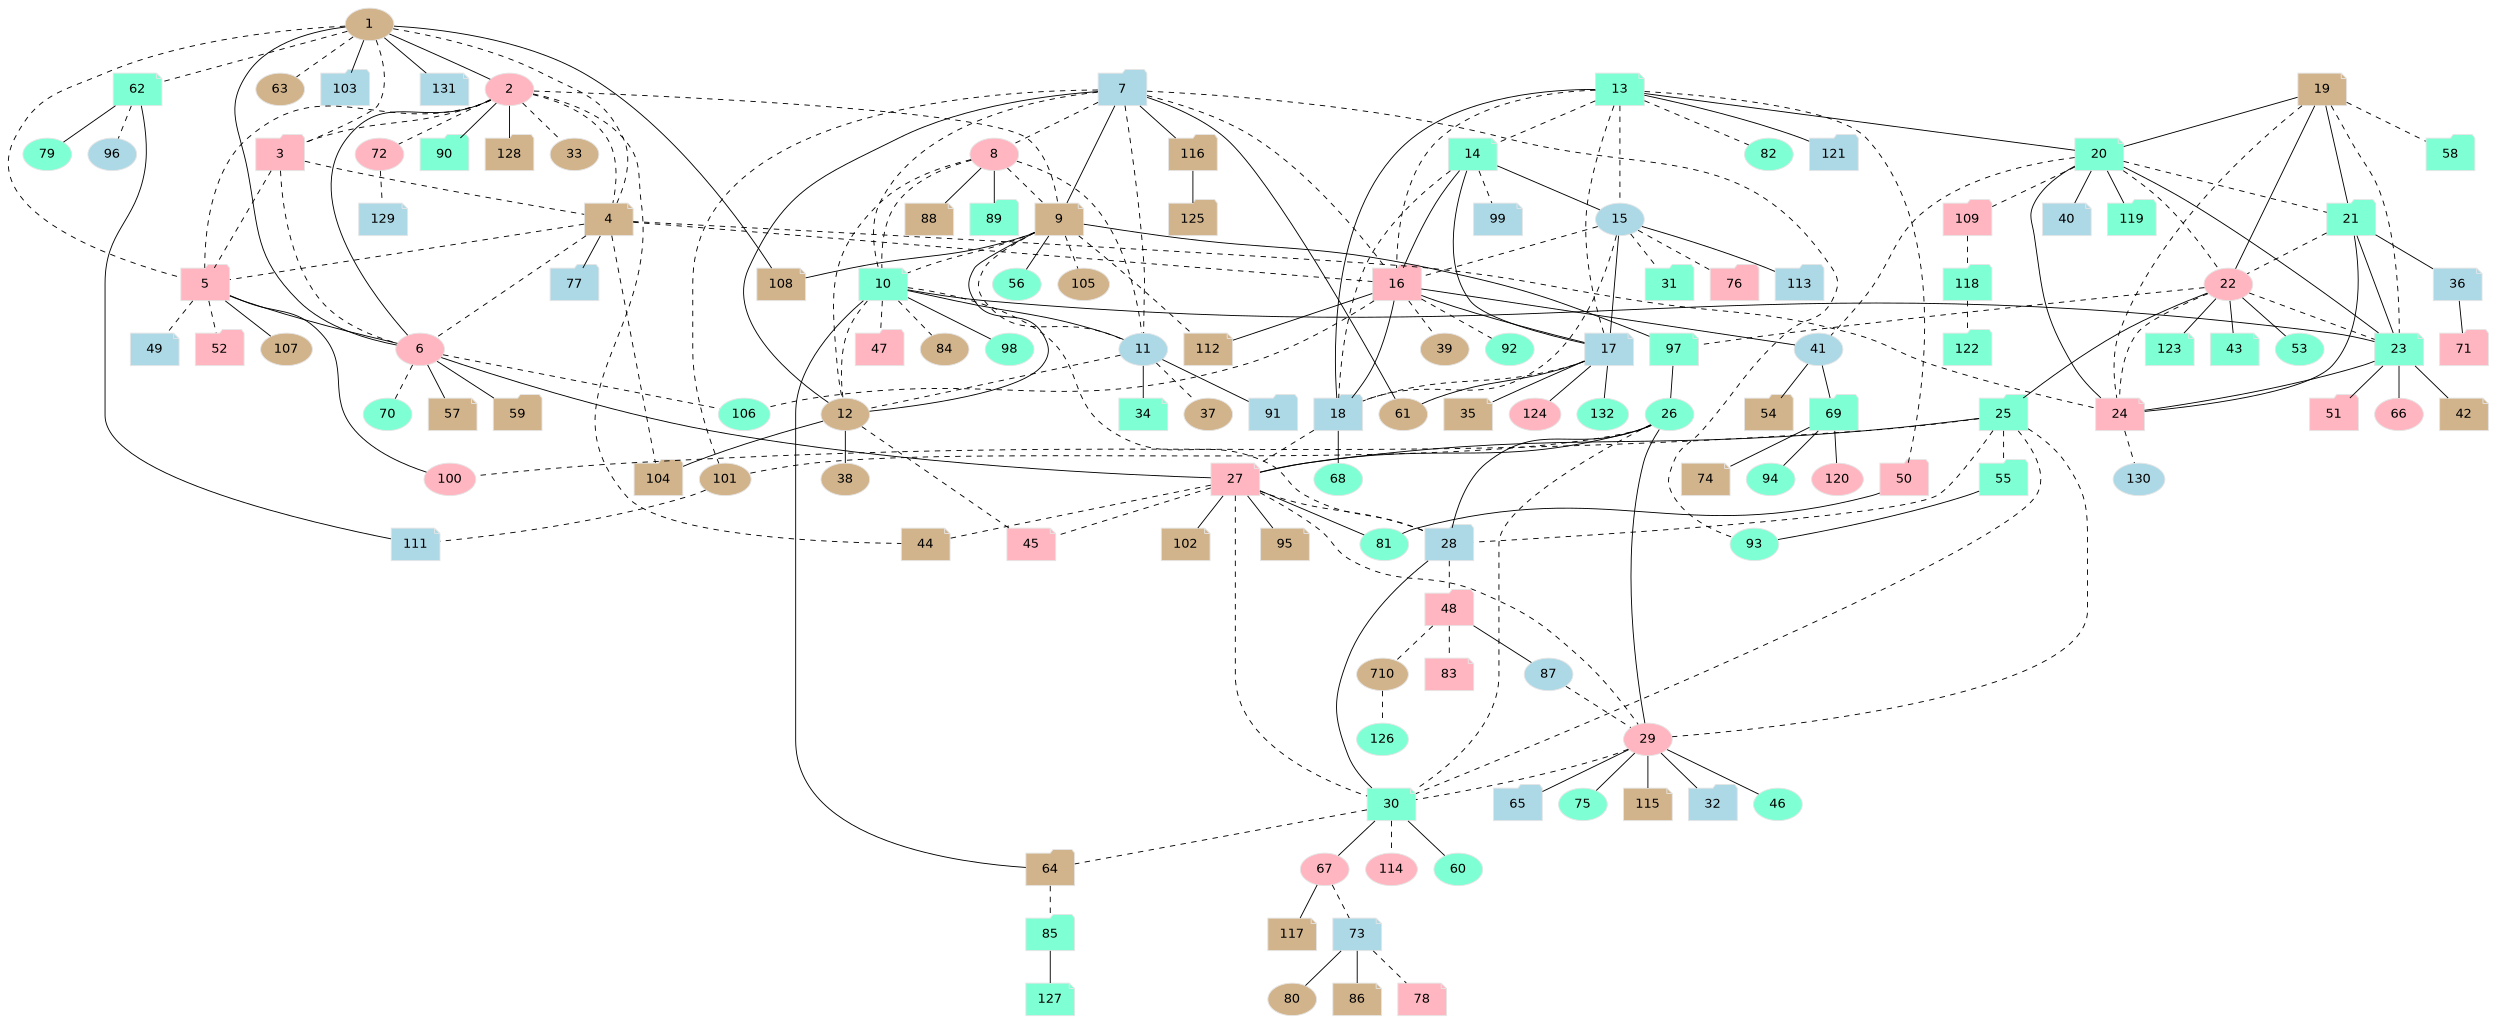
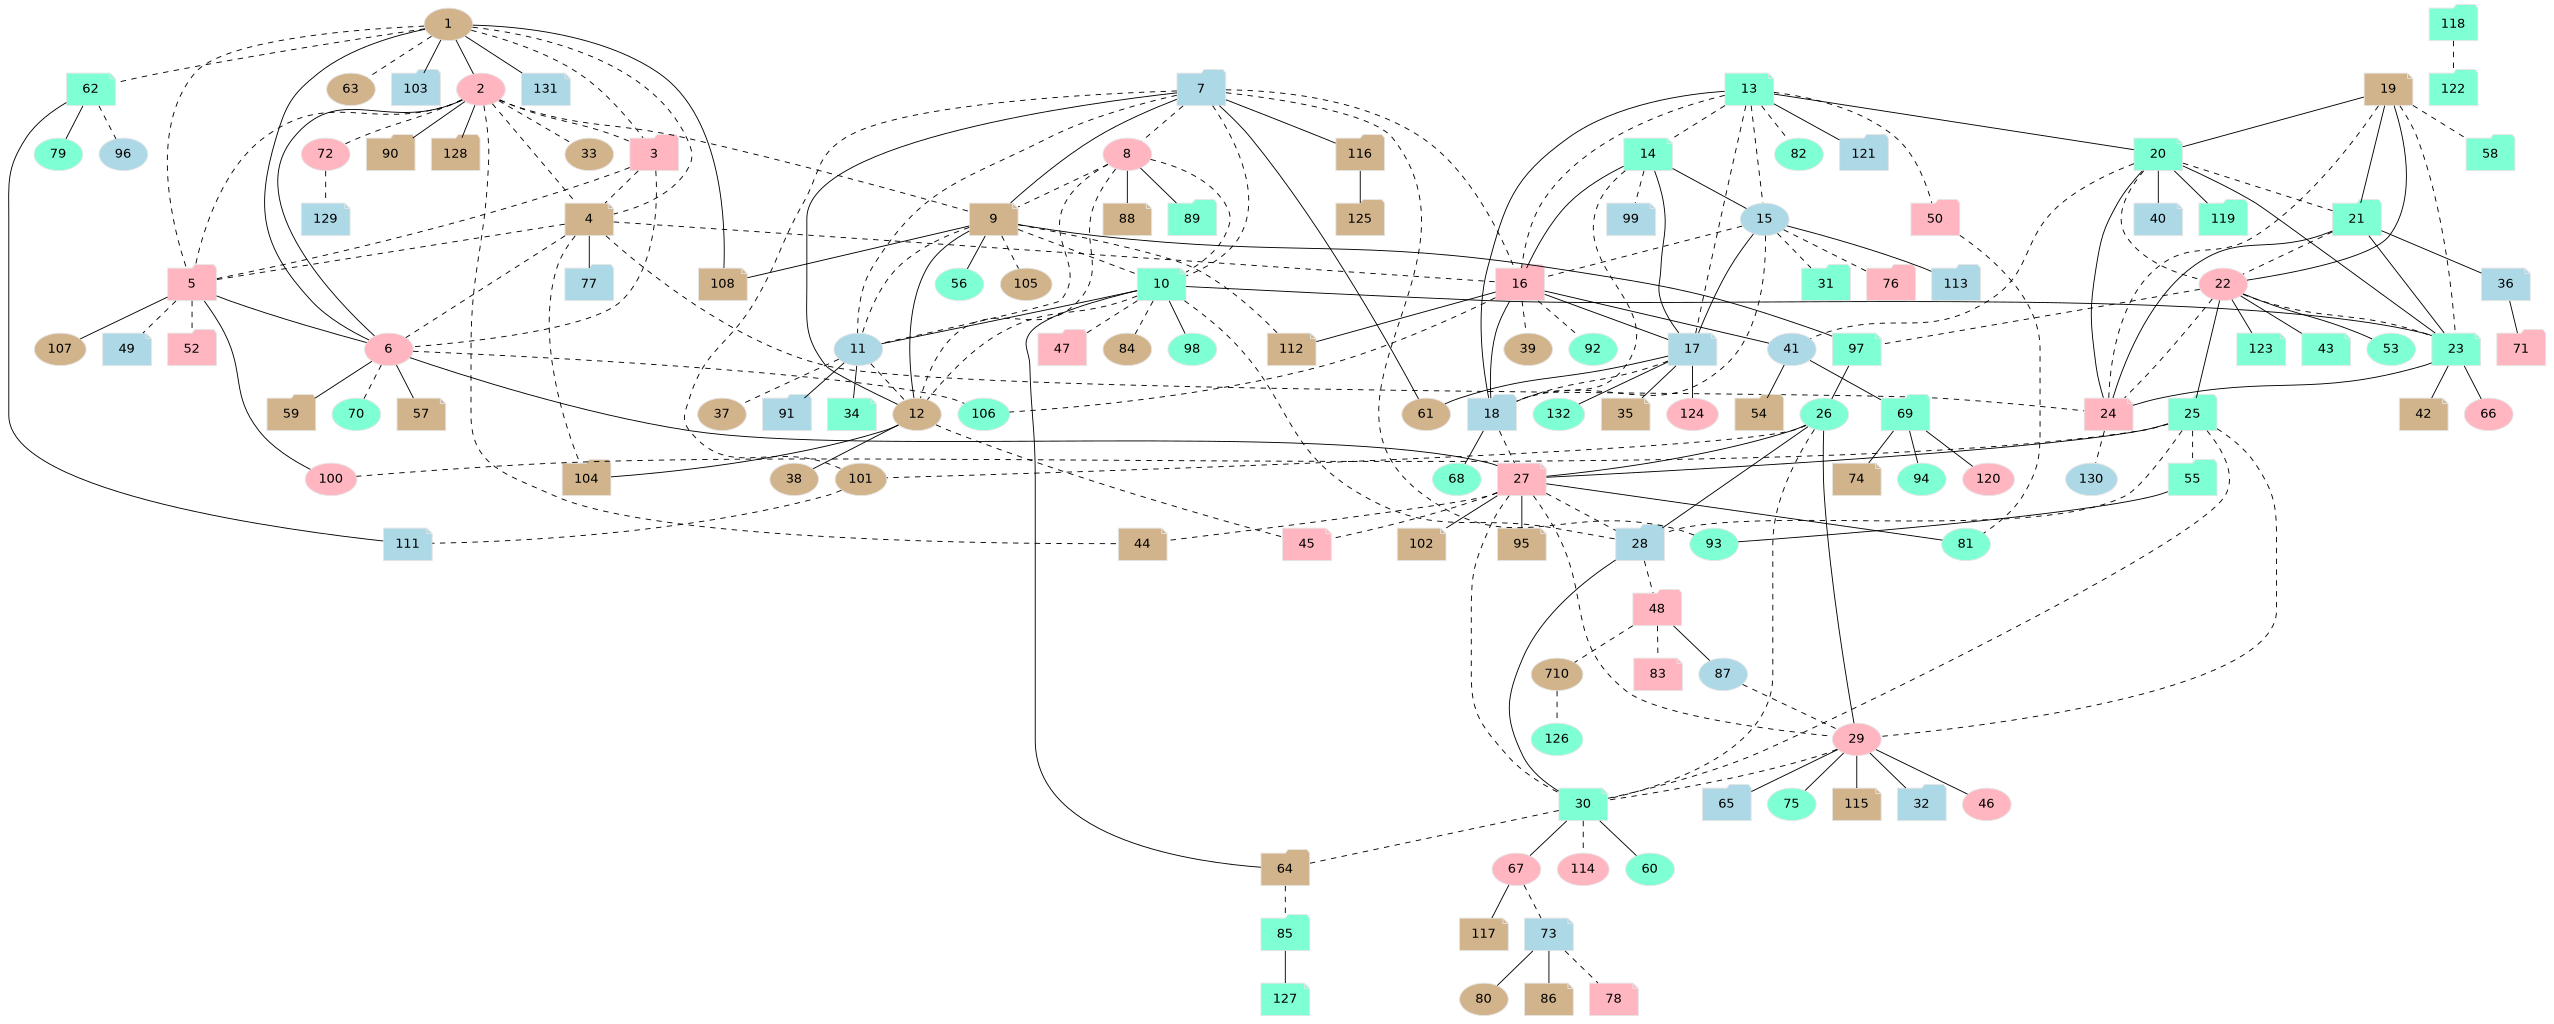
node "90": fillcolor aquamarine -> tan
node "109": removed
node "51": removed
edge "50" -- "81": style solid -> dashed
node "46": fillcolor aquamarine -> lightpink
